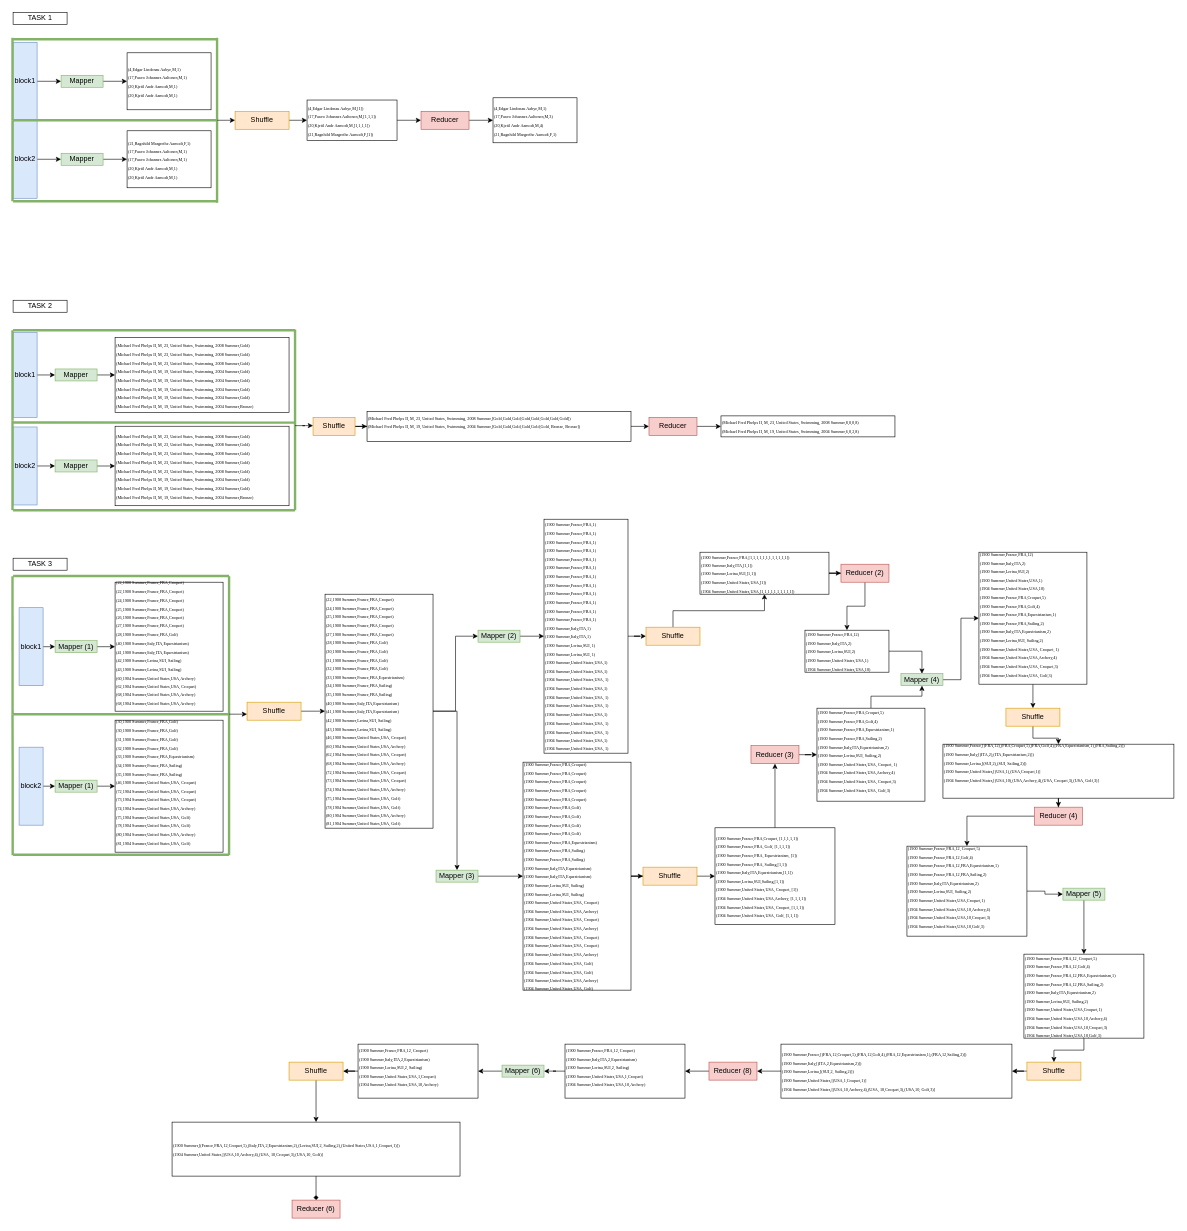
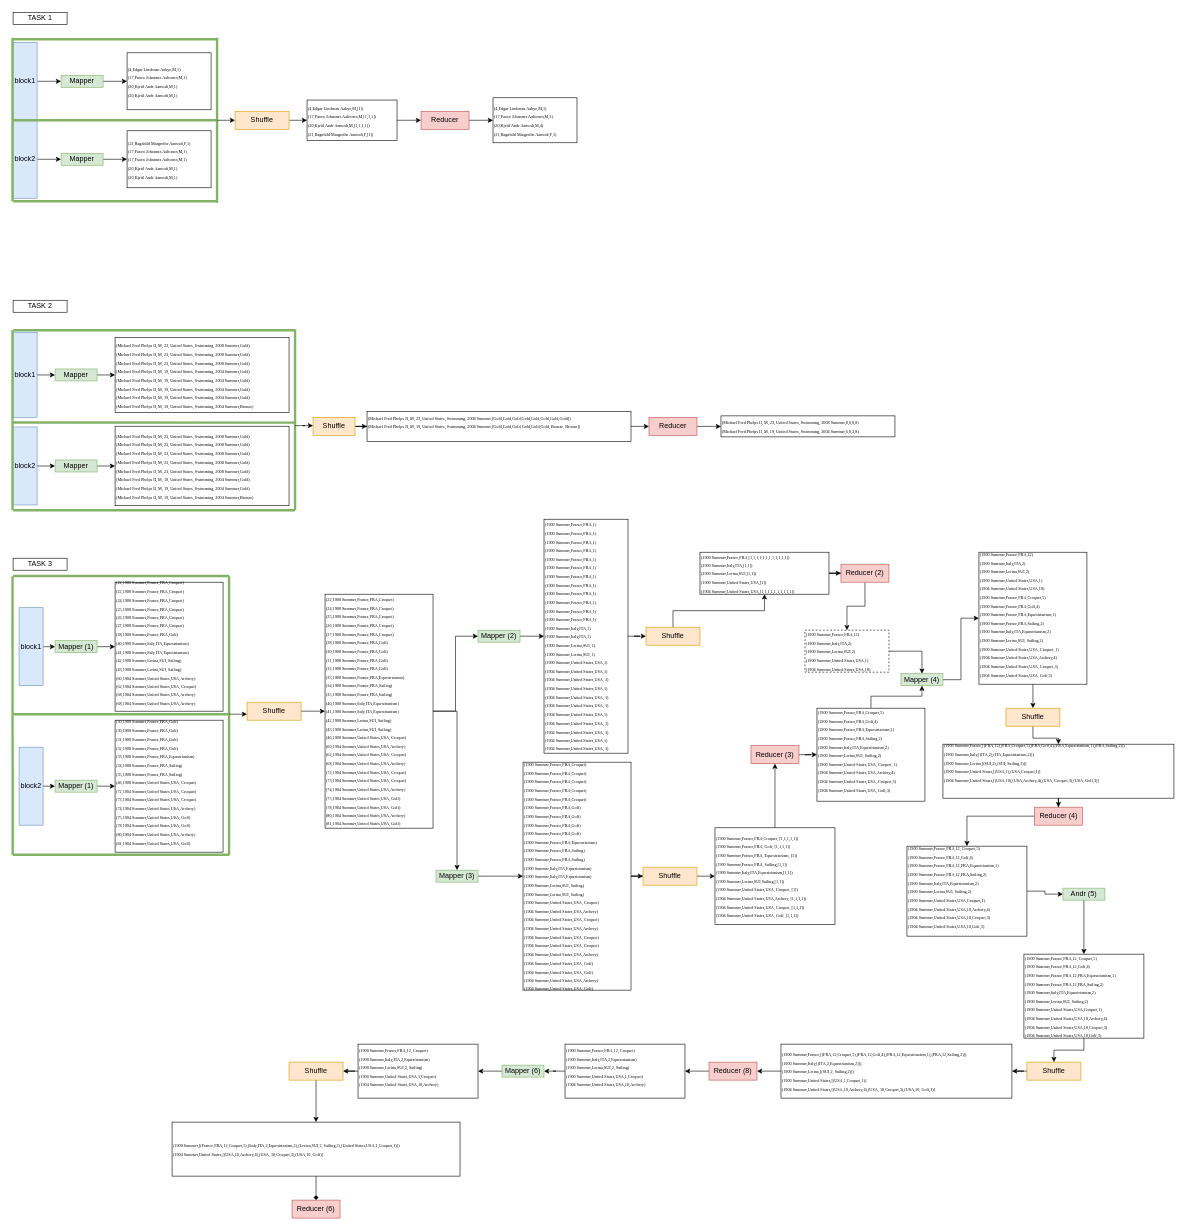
node "(1900 Summer,France,FRA,12)(1900 Summer,Italy,ITA,2)(1900 Summer,Lerina,SUI,2) (1900 Summer,United States,USA,1)(1904 Summer,United States,USA,10)": style solid -> dashed
node "Mapper (5)": label "Mapper (5)" -> "Andr (5)"
